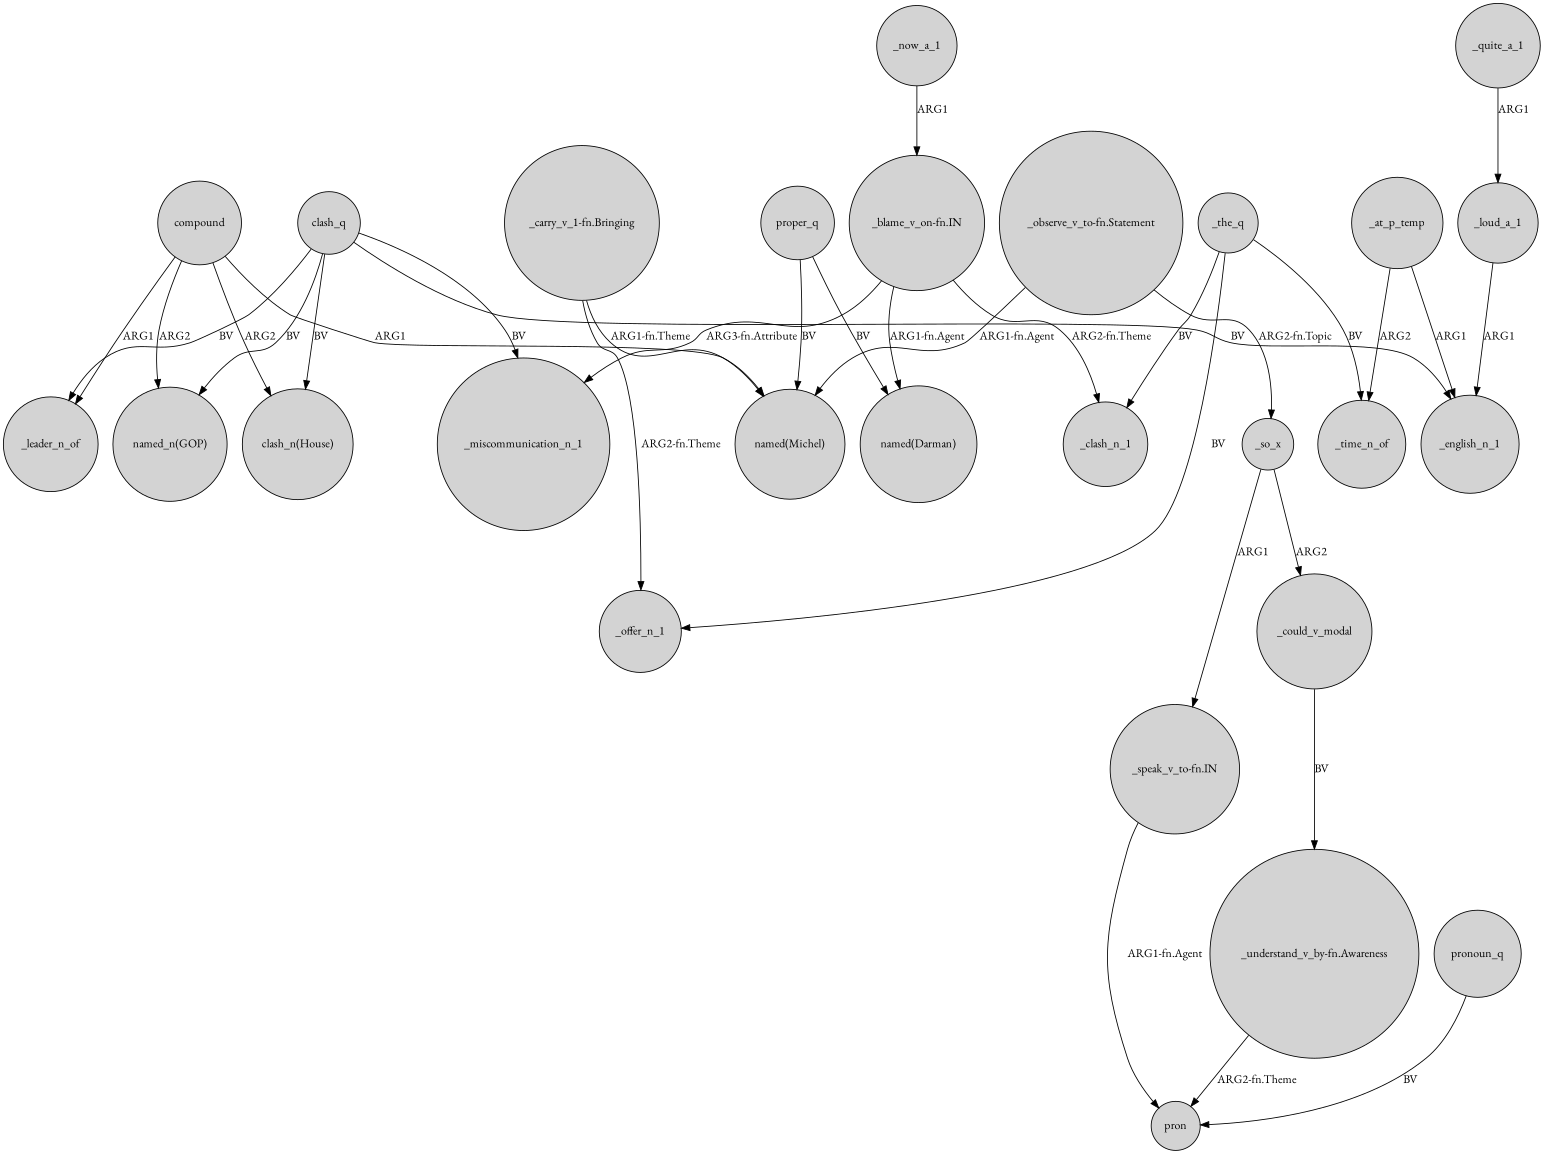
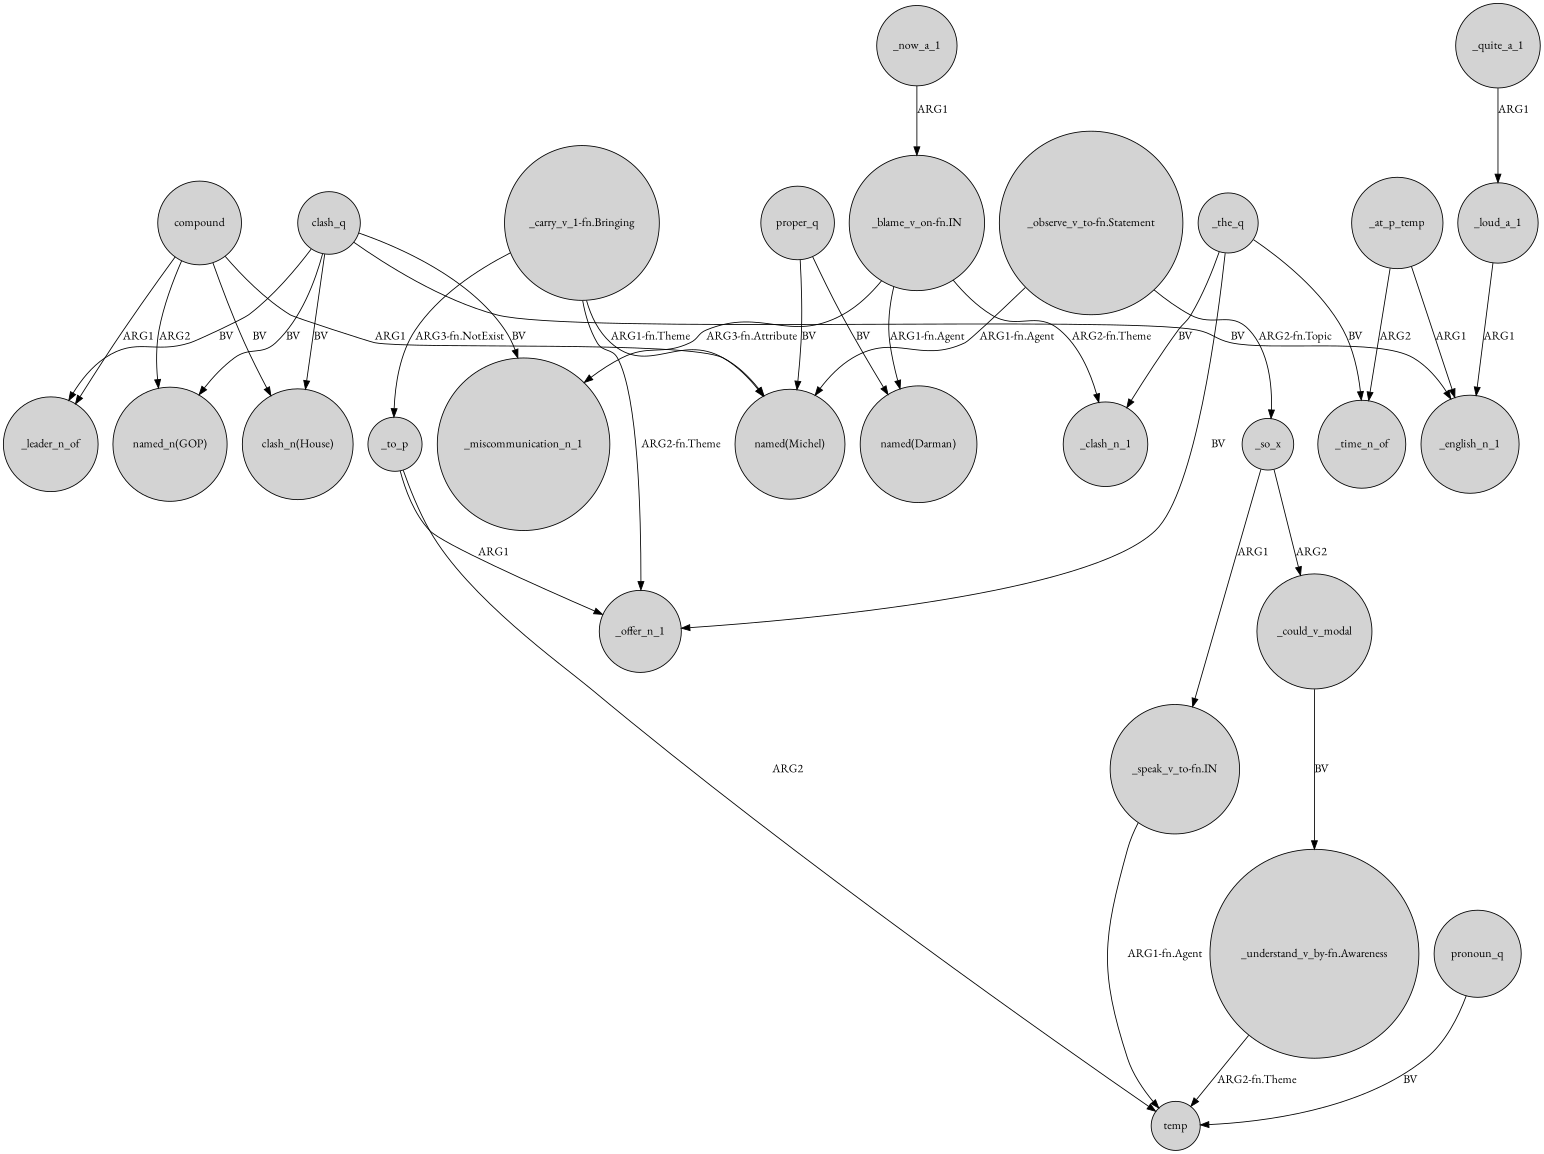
edge "compound" -> "clash_n(House)": label "ARG2" -> "BV"
node "_to_p": added
node "pron": label "pron" -> "temp"
